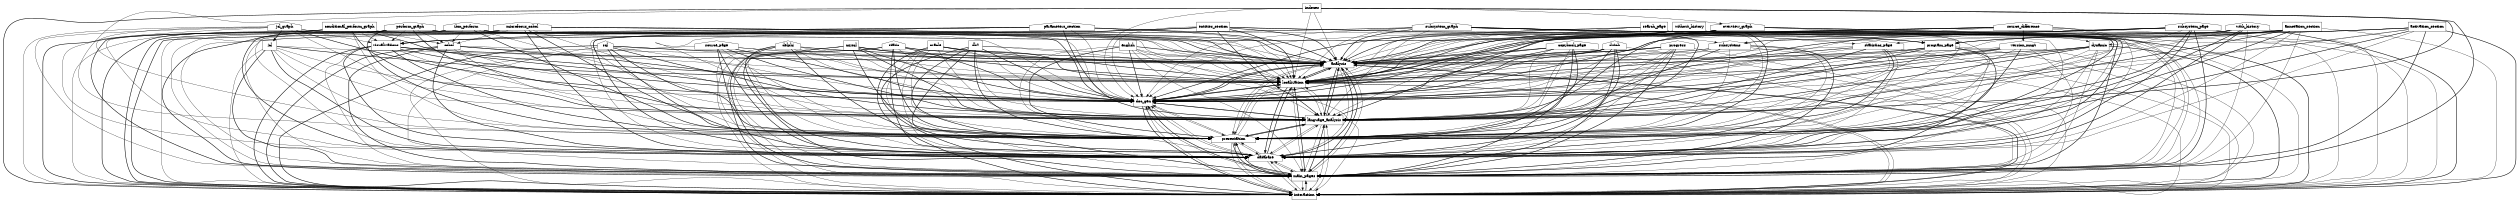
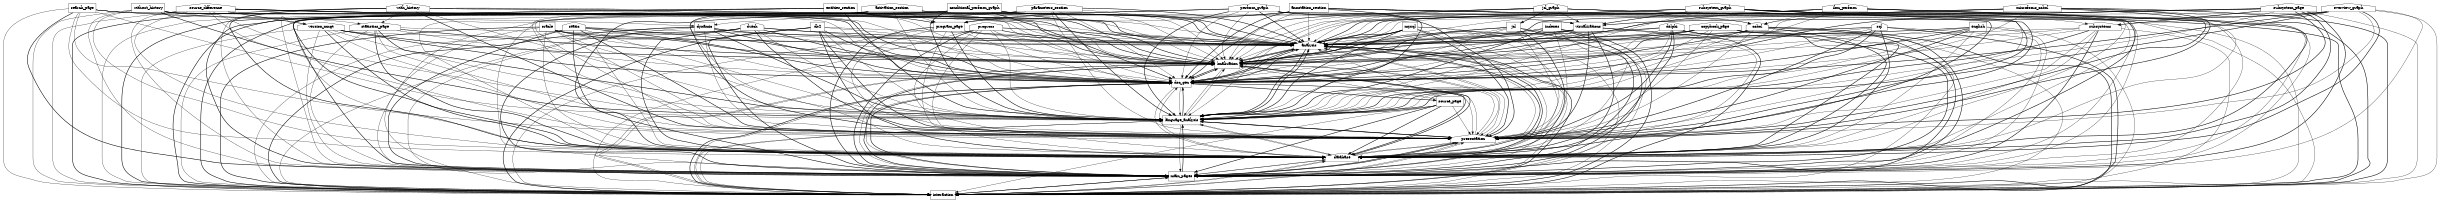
edge "indexes" -> "overview_graph": now "indexes" -> "database"
node "activation_section": shape box -> house
node "source_page": shape house -> box
edge "source_page" -> "doc_gen": reversed
edge "without_history" -> "presentation": removed
